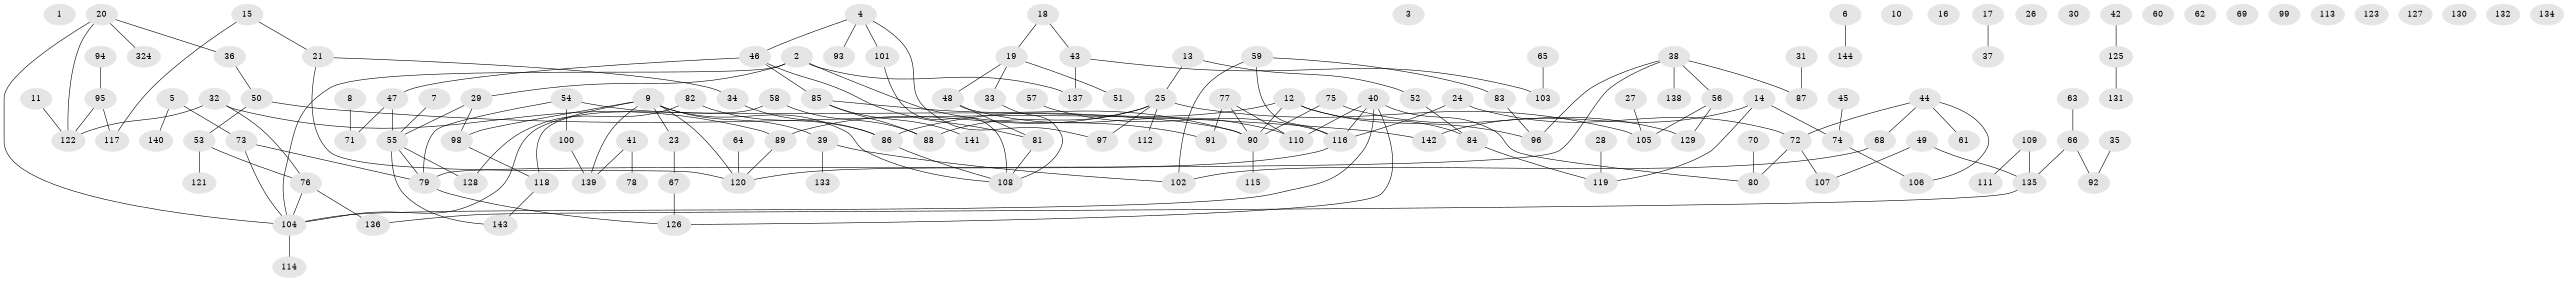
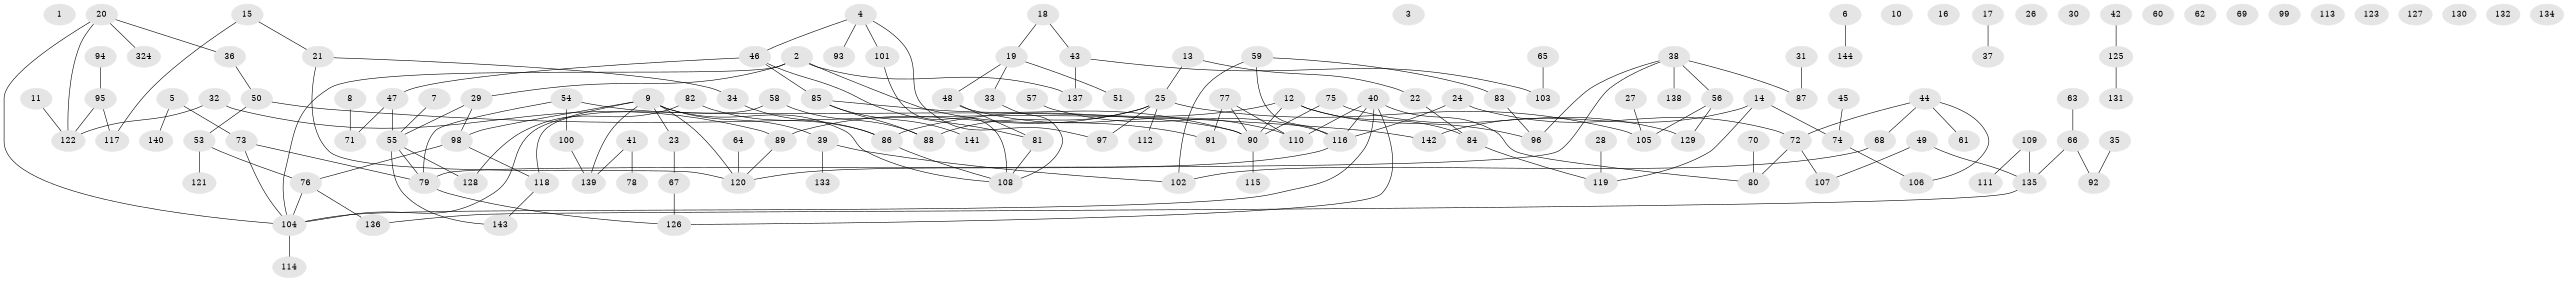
node "52": label "52" -> "22"
edge "32" -- "76": now "98" -- "76"
